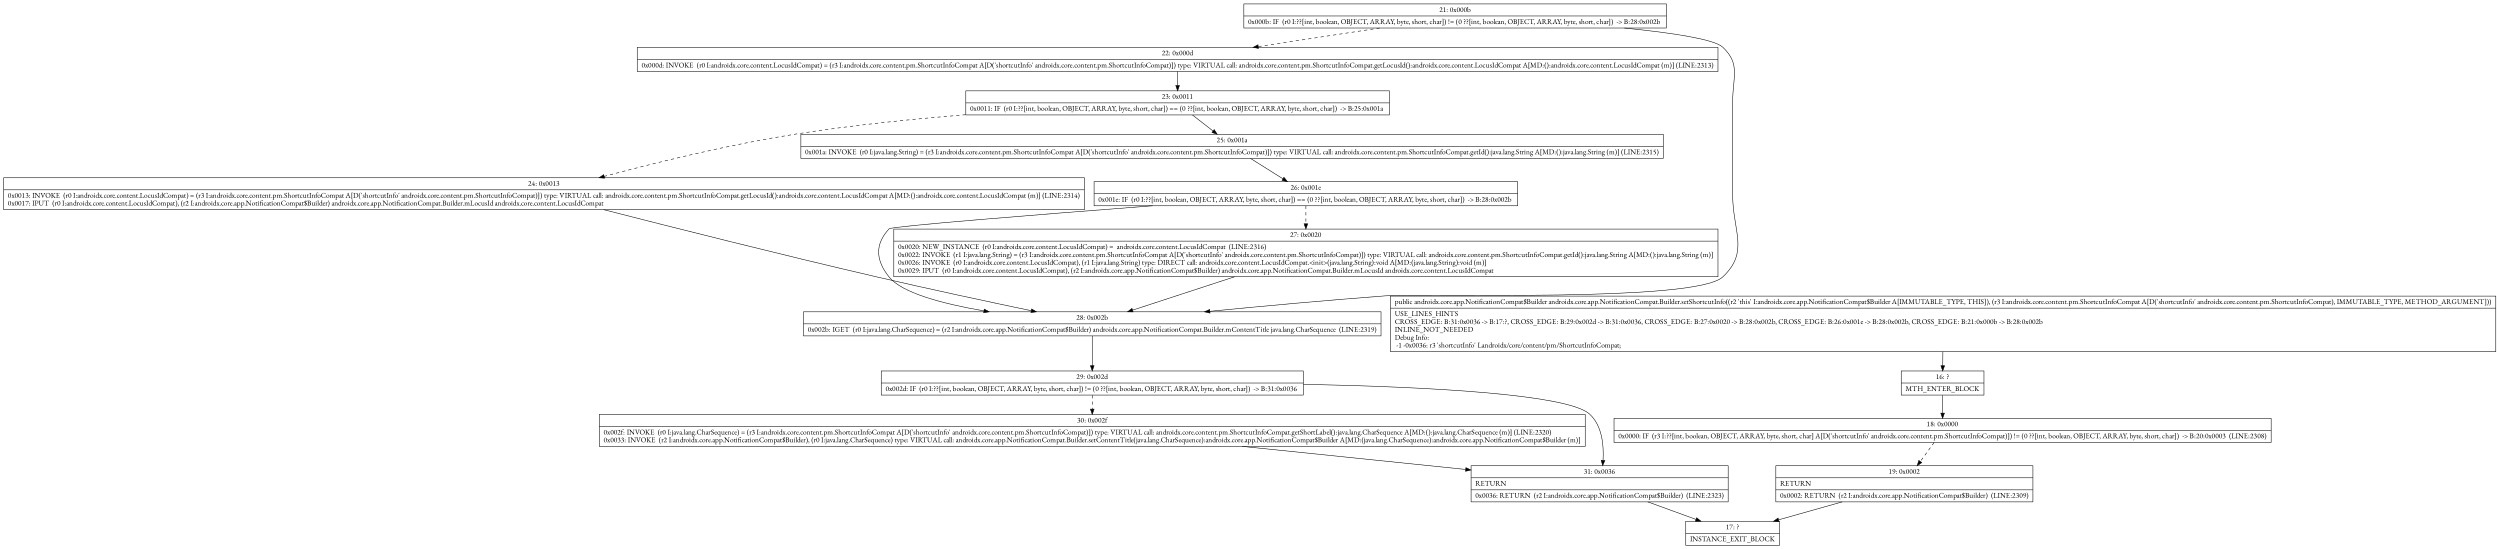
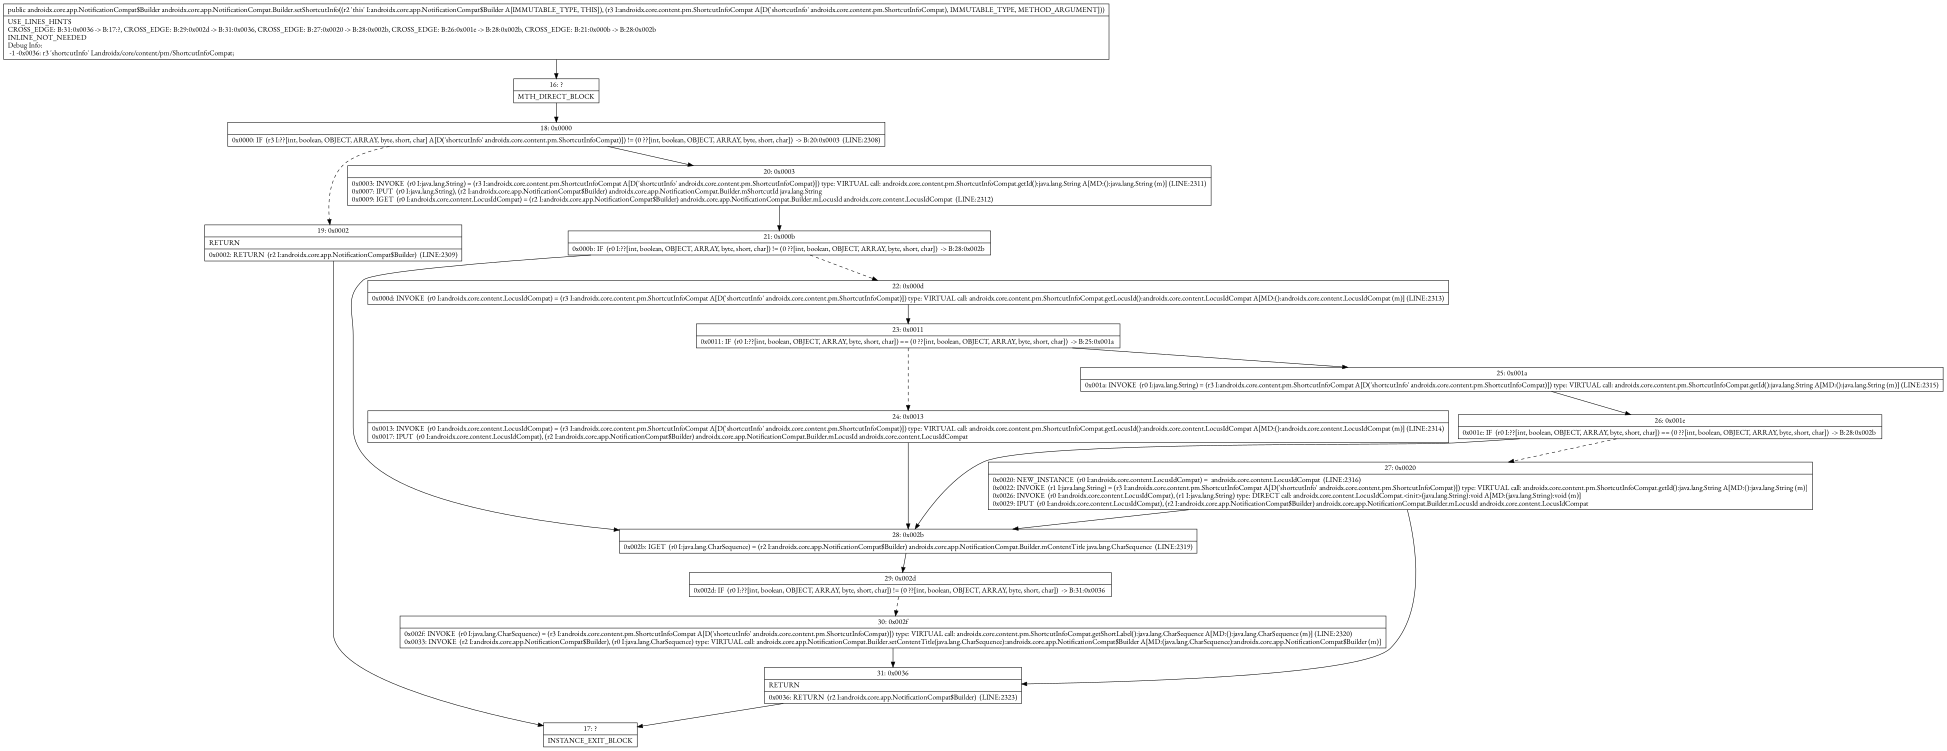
node "20: 0x0003": added
node "16: ?": text "MTH_ENTER_BLOCK" -> "MTH_DIRECT_BLOCK"
edge "29: 0x002d" -> "31: 0x0036": now "27: 0x0020" -> "31: 0x0036"
